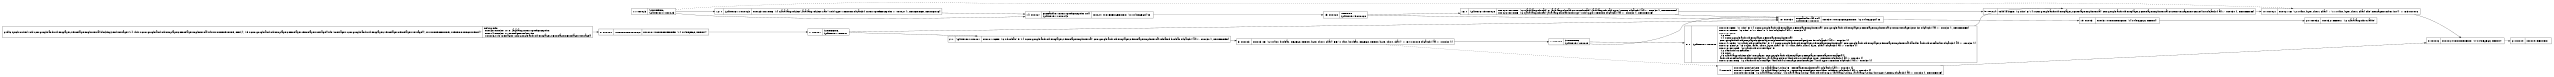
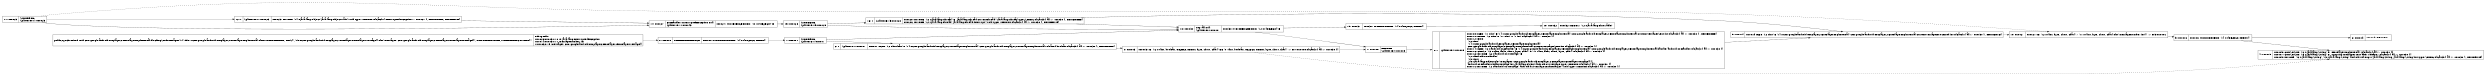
node "15: 0x0028": text "METHOD" -> "SYNTHETIC"
node "18: 0x0030": text "ExcHandler: all null" -> "Log: all null"
edge "7: 0x000e" -> "18: 0x0030": reversed
node "7: 0x000e": text "SYNTHETIC" -> "RETURN"
edge "4: 0x0005" -> "5: 0x000c": reversed
